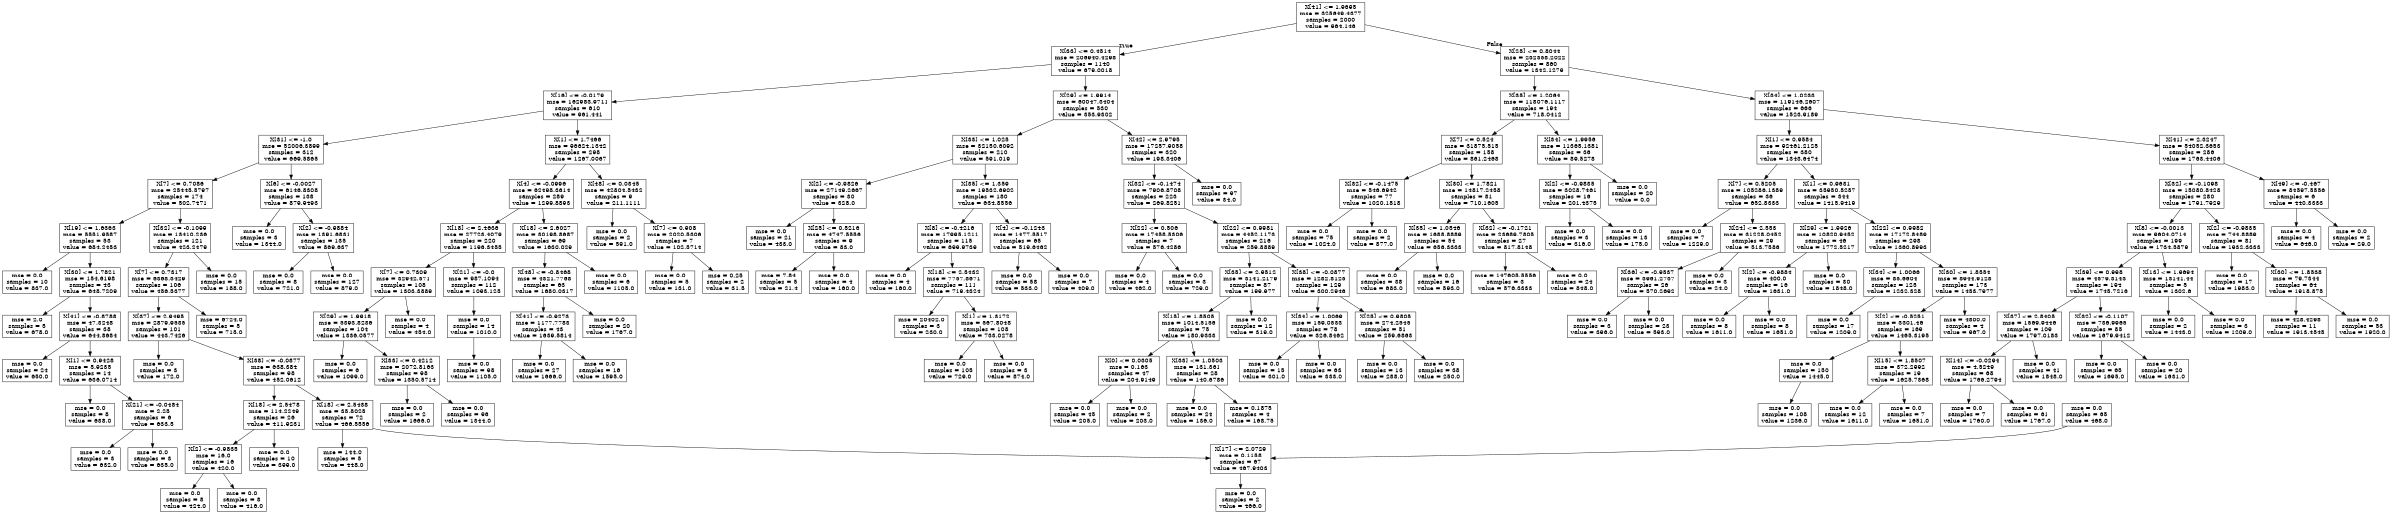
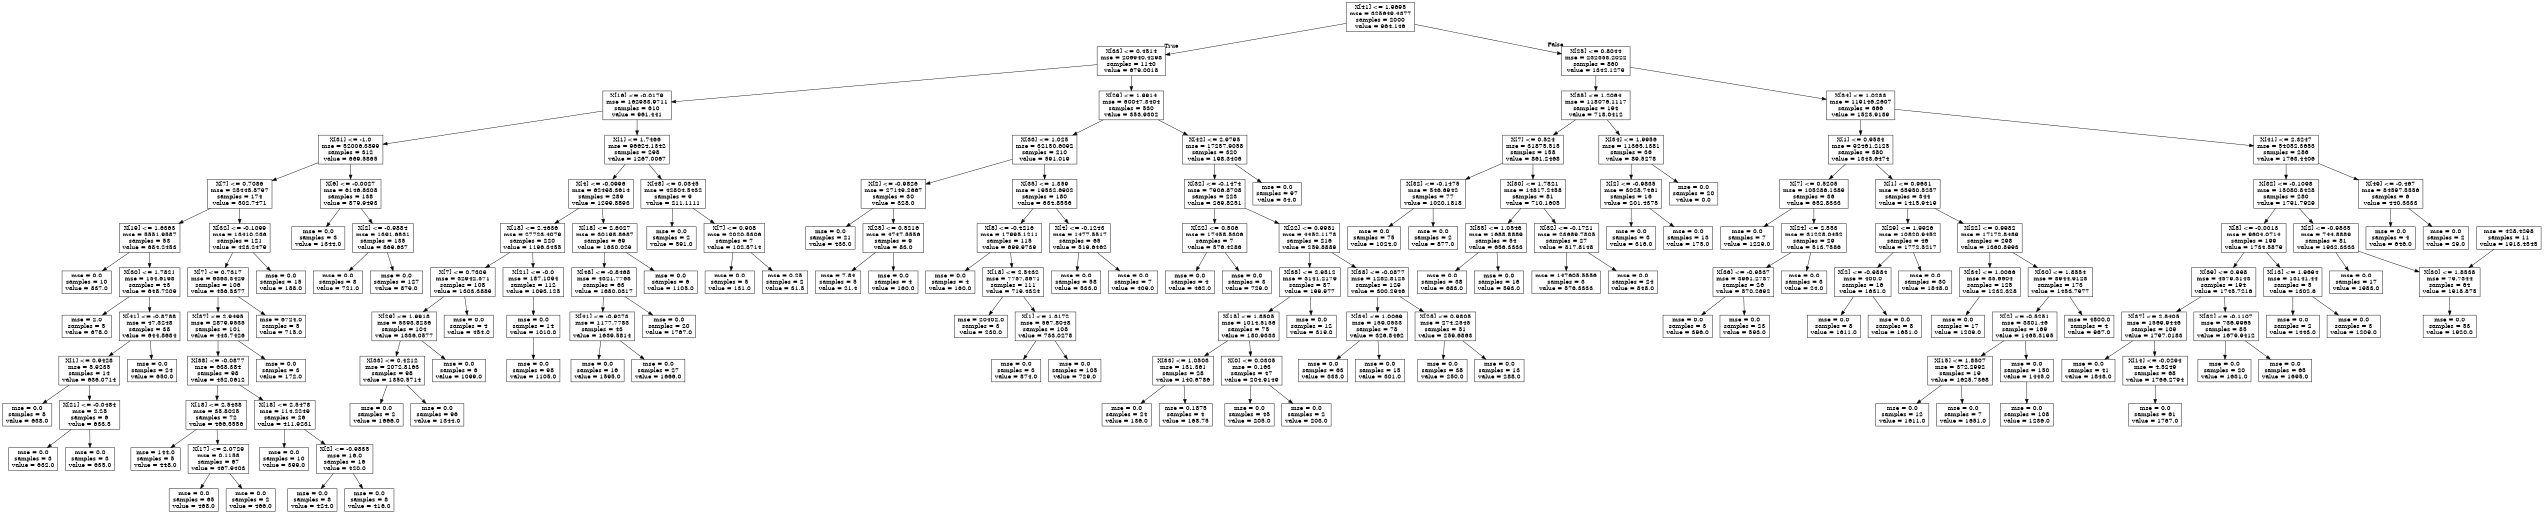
node "X[21] <= -0.0 mse = 987.1094 samples = 112 value = 1093.125": label "X[21] <= -0.0 mse = 987.1094 samples = 112 value = 1093.125" -> "X[21] <= -0.0 mse = 187.1094 samples = 112 value = 1093.125"
edge "X[30] <= 1.8538 mse = 79.7344 samples = 64 value = 1918.875" -> "mse = 428.4298 samples = 11 value = 1913.4545": reversed
node "mse = 0.0 samples = 7 value = 1760.0": removed
edge "mse = 0.0 samples = 65 value = 468.0" -> "X[17] <= 2.0729 mse = 0.1158 samples = 67 value = 467.9403": reversed
